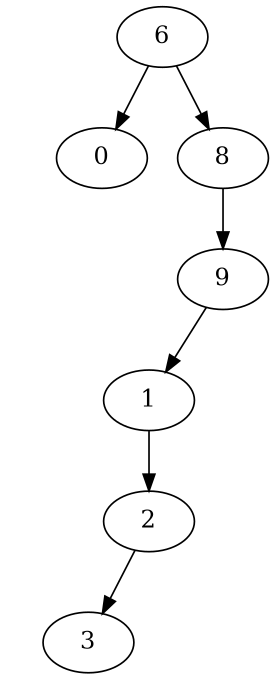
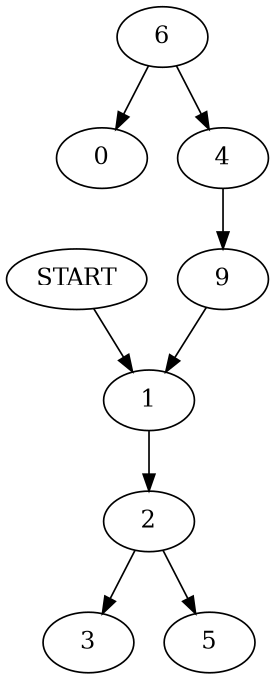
node "8": label "8" -> "4"
node "START": added
node "5": added
